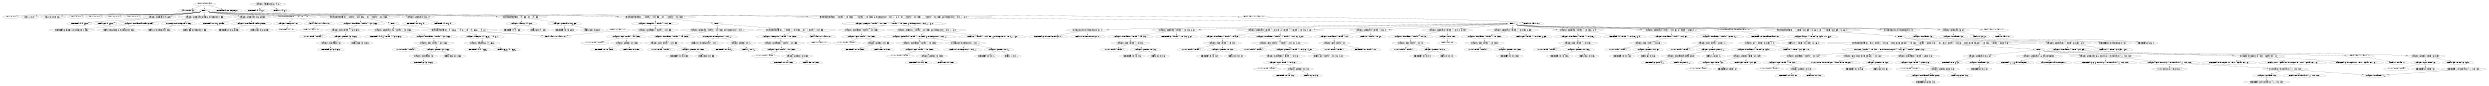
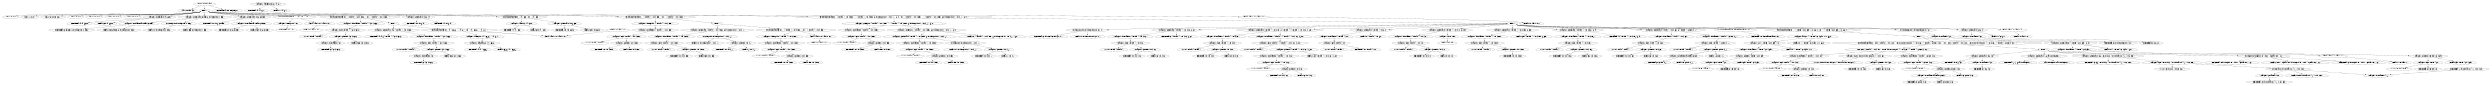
node "(LITERAL,20,a1[20] + 16)": added
